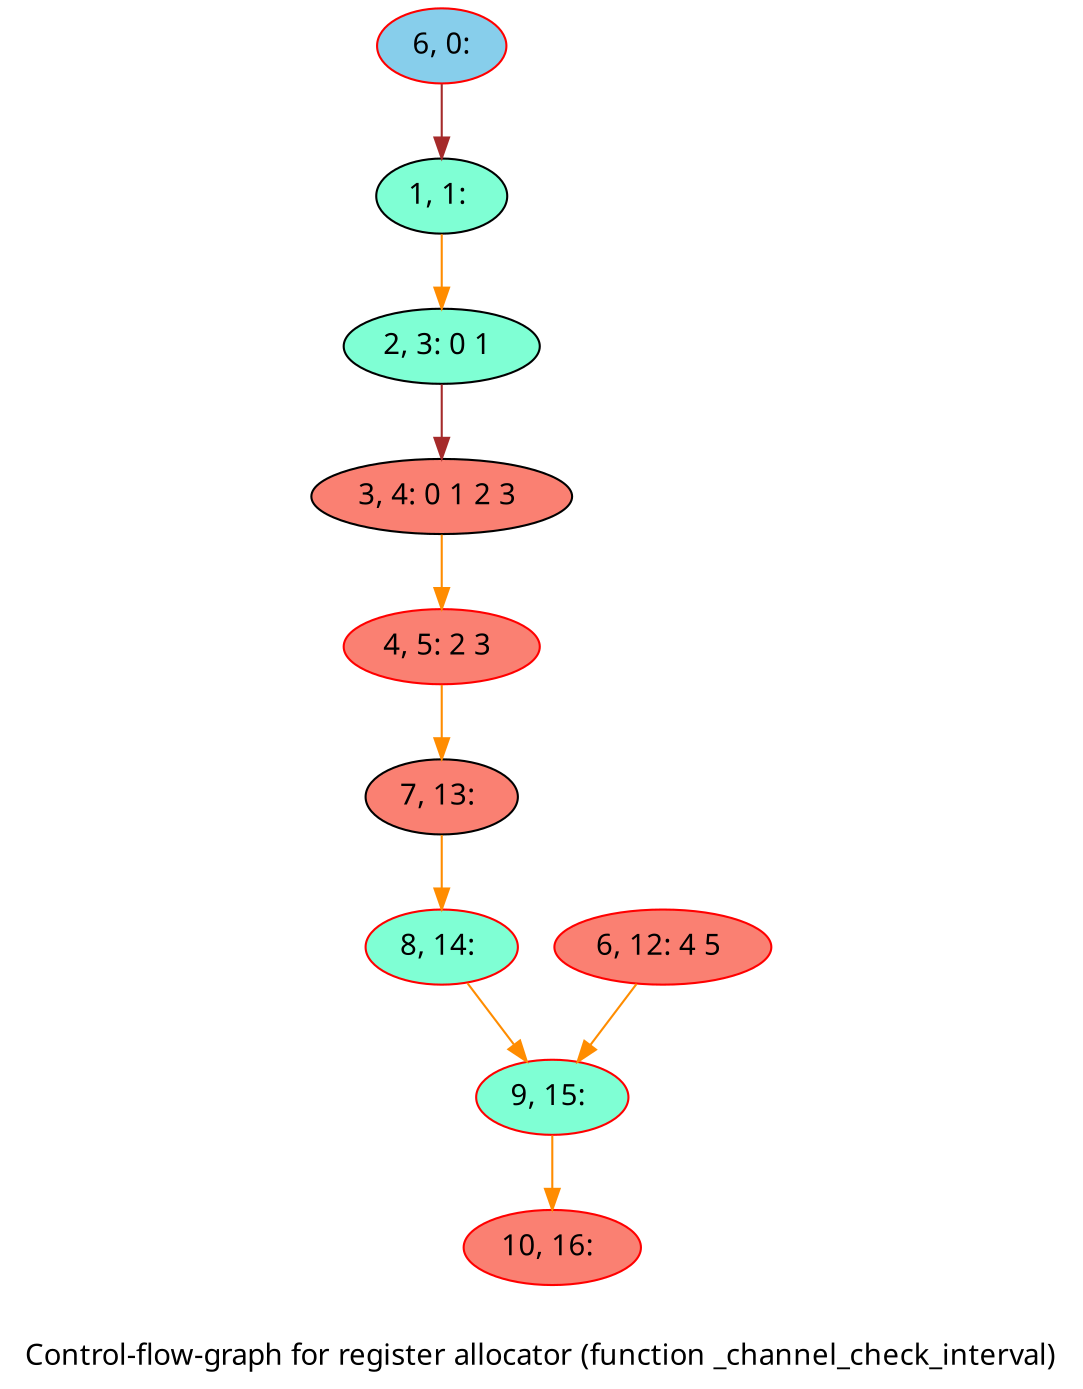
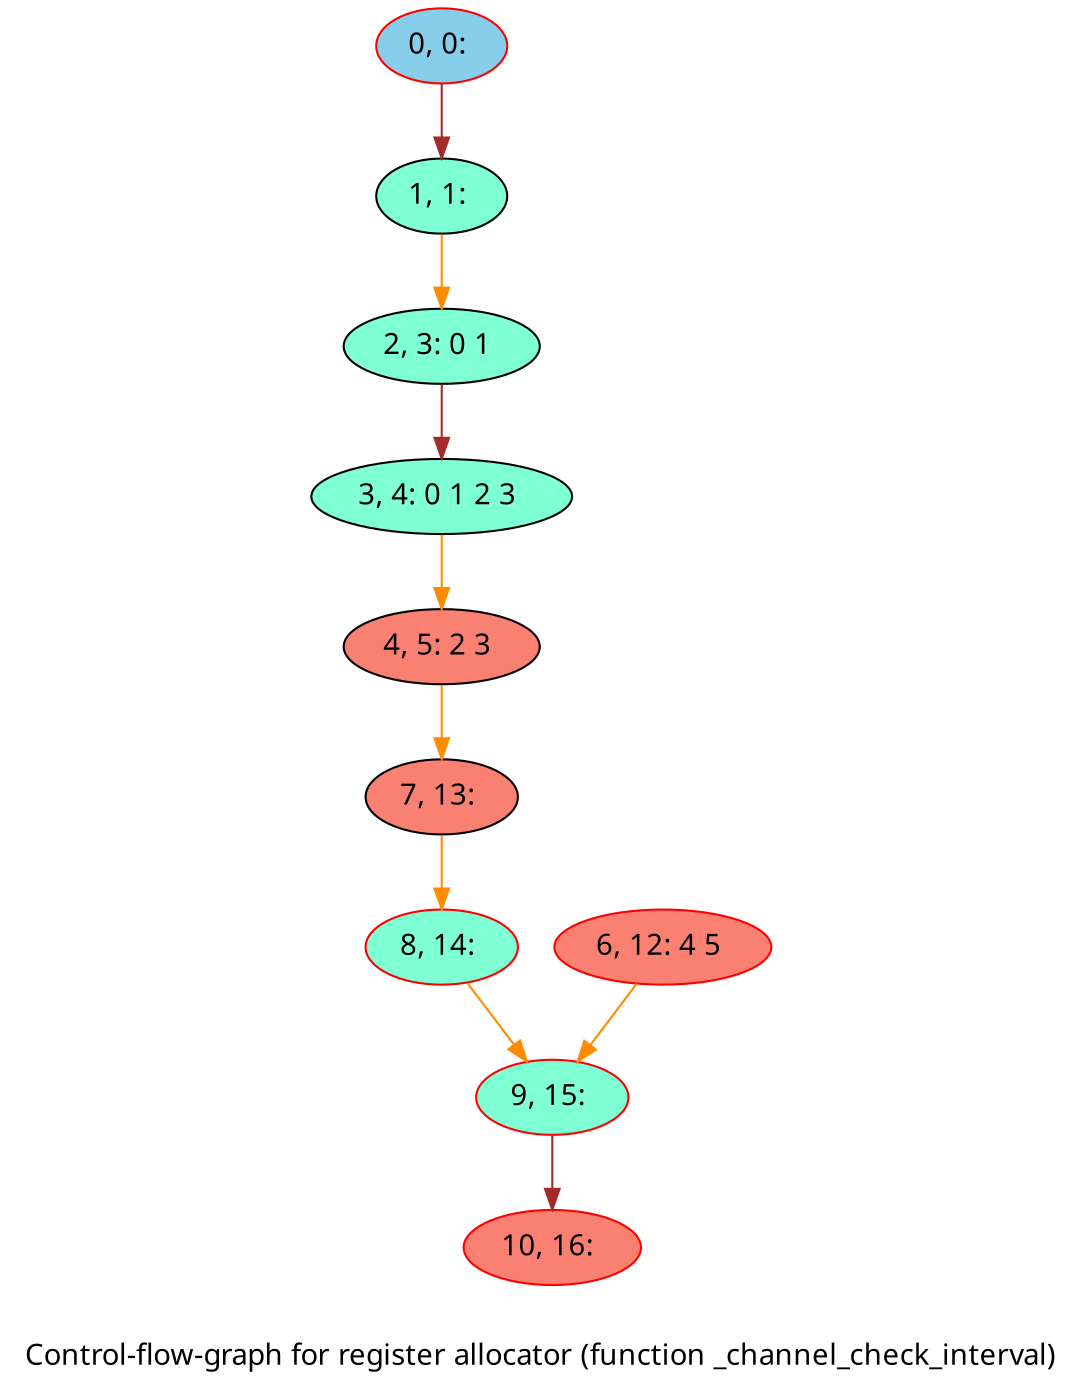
node "6, 0:": label "6, 0:" -> "0, 0:"
node "3, 4: 0 1 2 3": fillcolor salmon -> aquamarine
node "4, 5: 2 3": color red -> black
edge "9, 15:" -> "10, 16:": color darkorange -> brown
